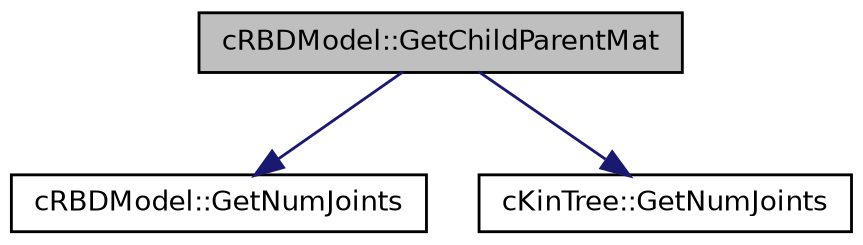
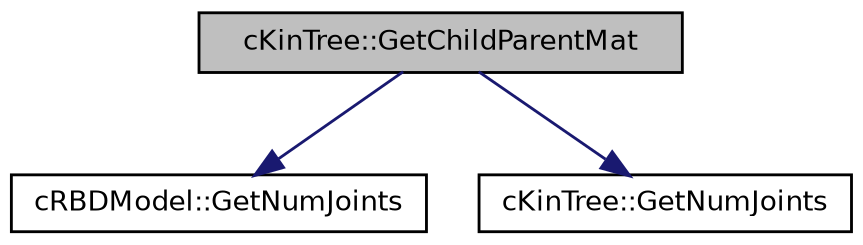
node "cRBDModel::GetChildParentMat": label "cRBDModel::GetChildParentMat" -> "cKinTree::GetChildParentMat"
